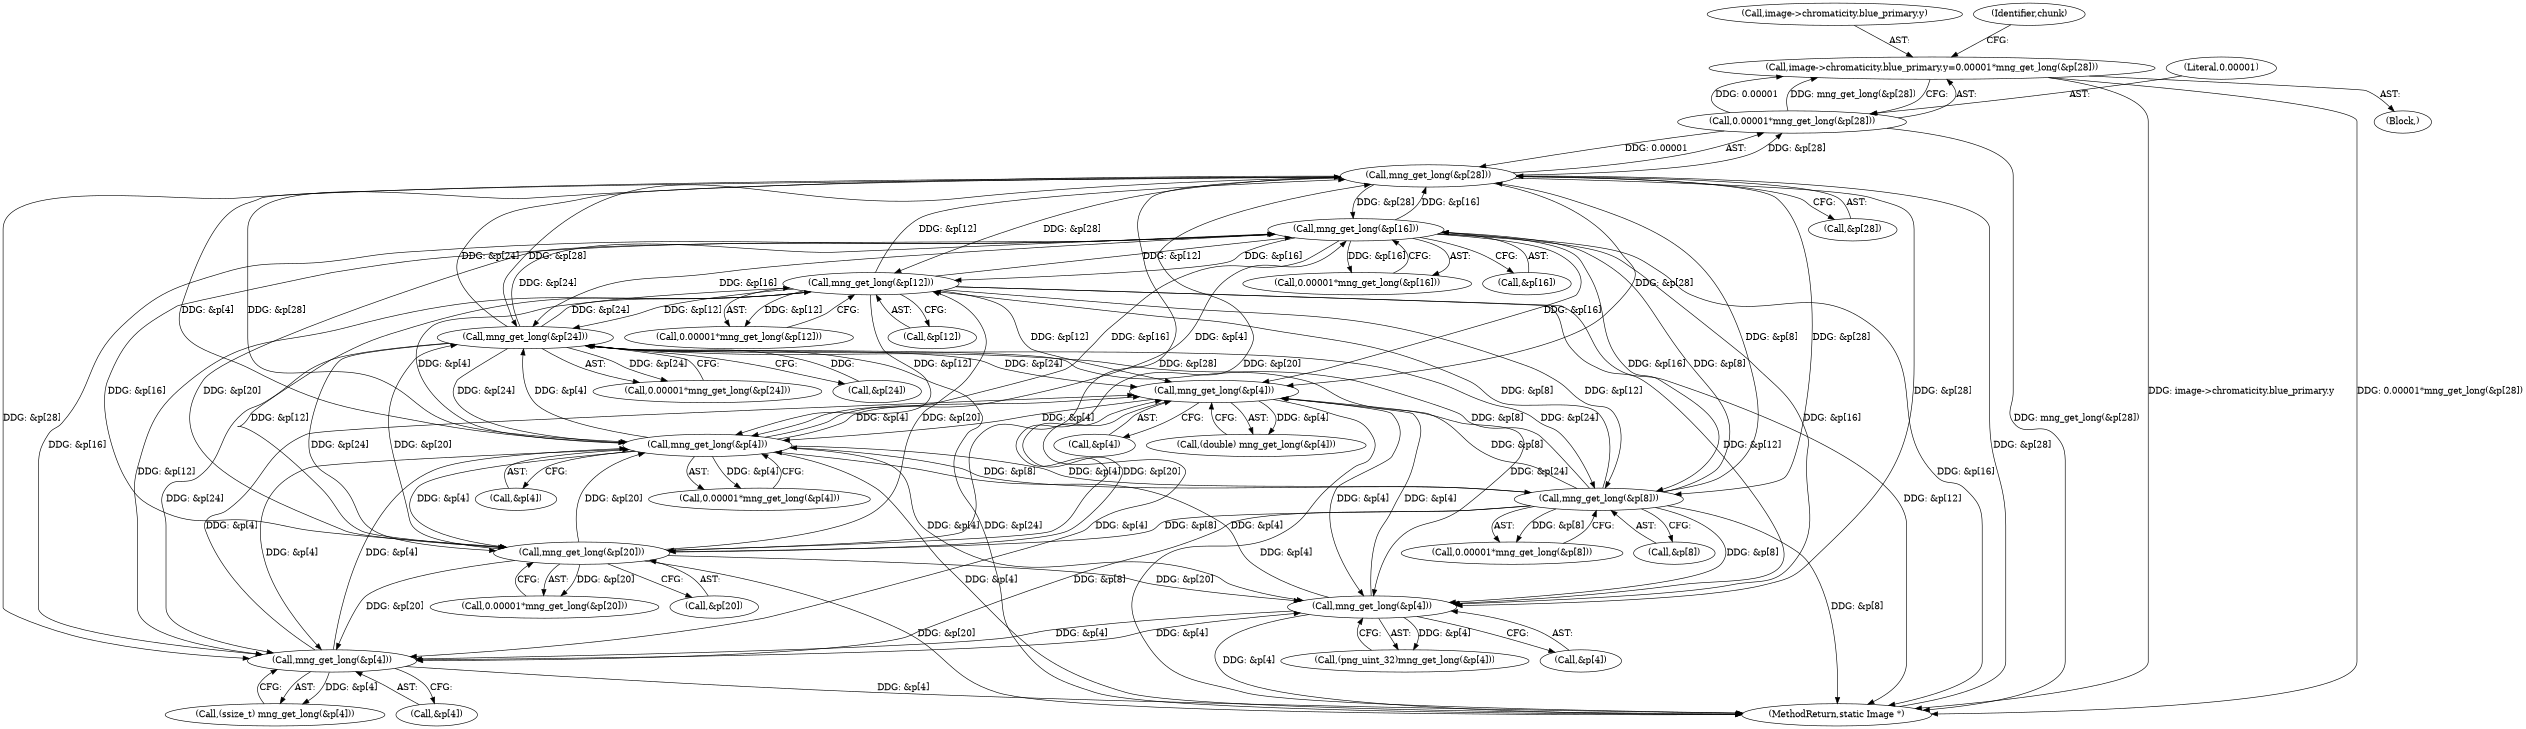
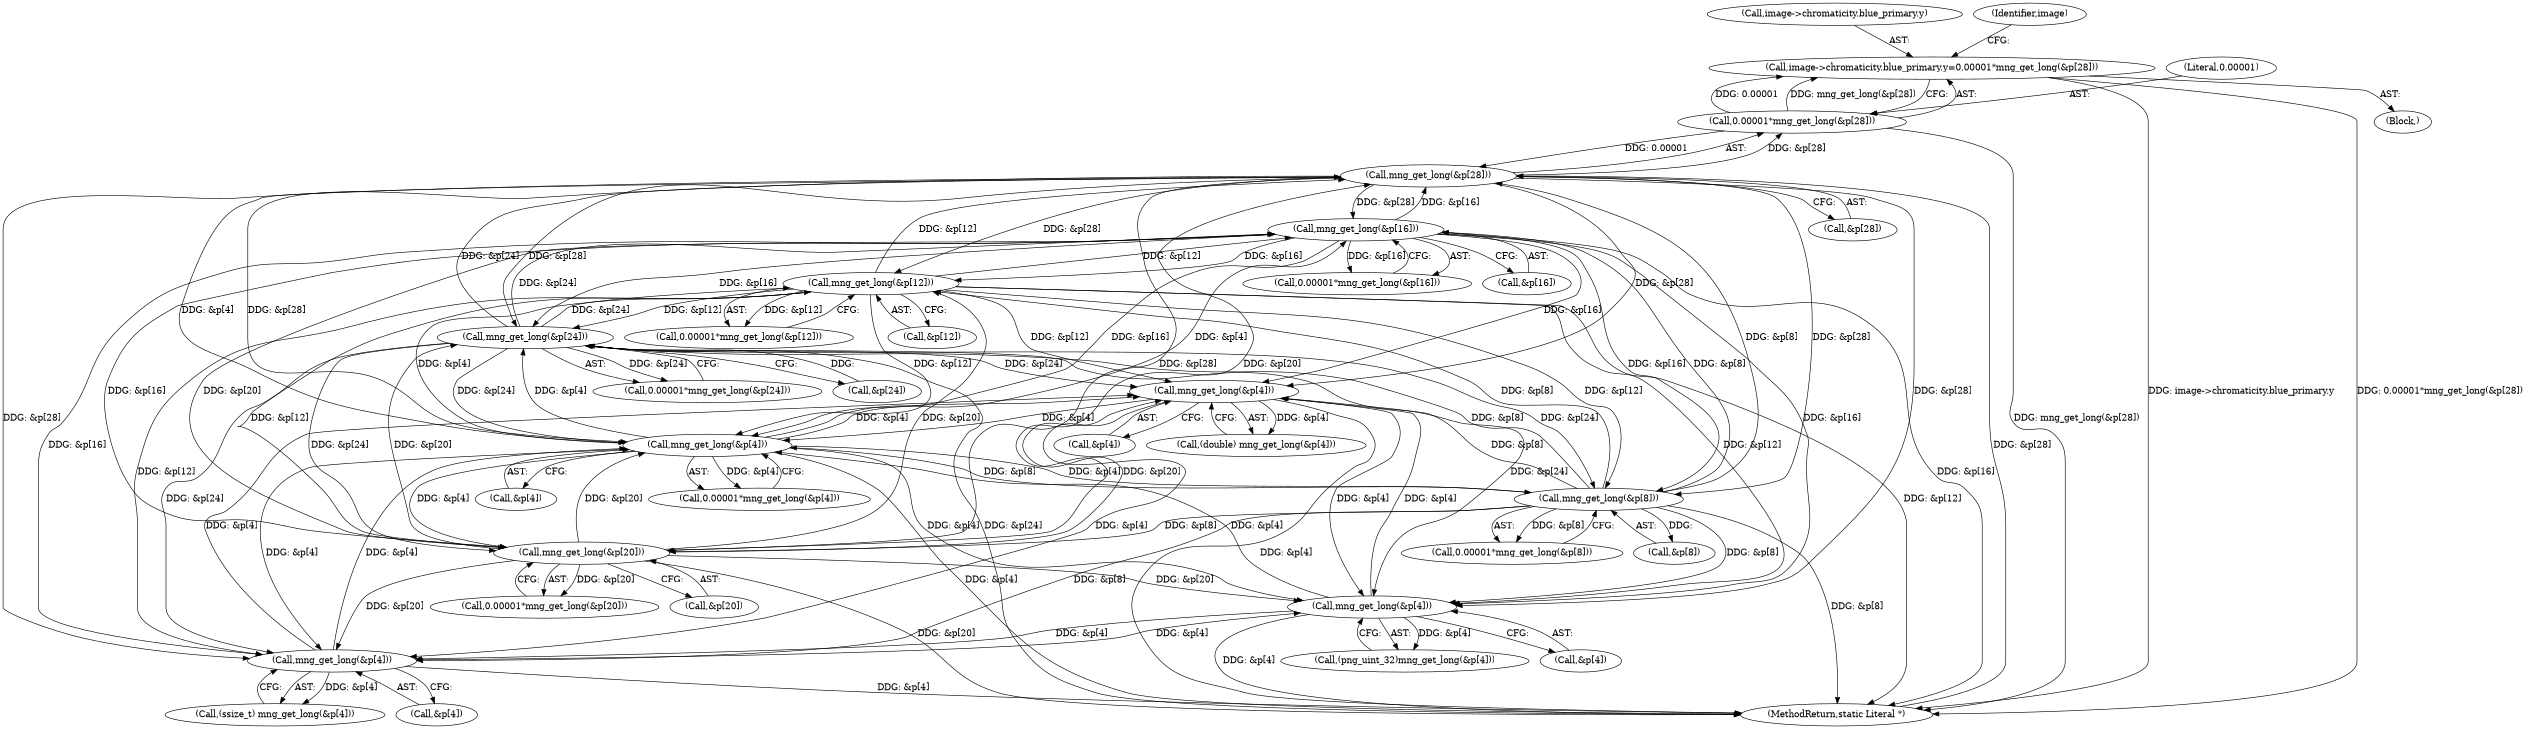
node "(Identifier,chunk)": label "(Identifier,chunk)" -> "(Identifier,image)"
edge "(Call,mng_get_long(&p[8]))" -> "(Call,&p[8])": label "CFG: " -> "DDG: "
node "(MethodReturn,static Image *)": label "(MethodReturn,static Image *)" -> "(MethodReturn,static Literal *)"
